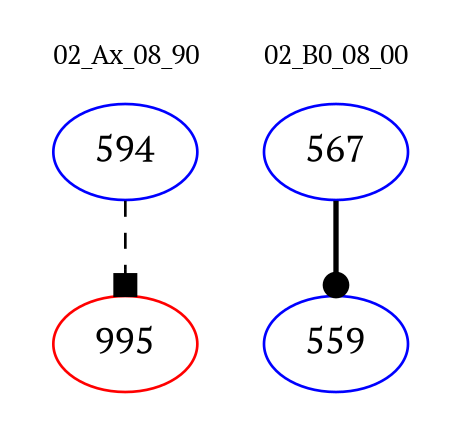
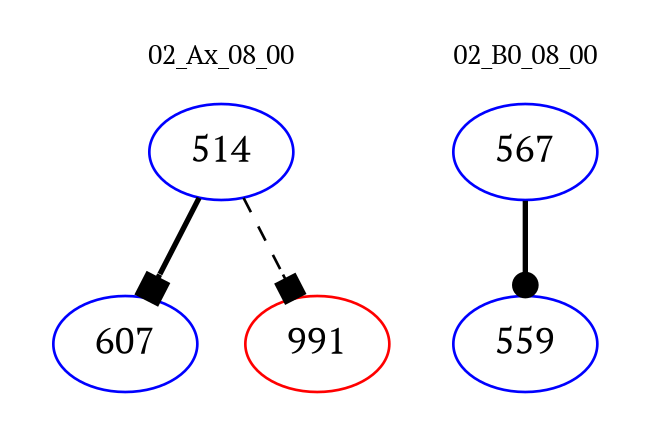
cluster "02_Ax_08_90": label "02_Ax_08_90" -> "02_Ax_08_00"
node "594": label "594" -> "514"
node "607": added
node "995": label "995" -> "991"
